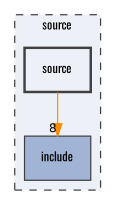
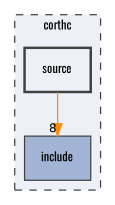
cluster "source": label "source" -> "corthc"
